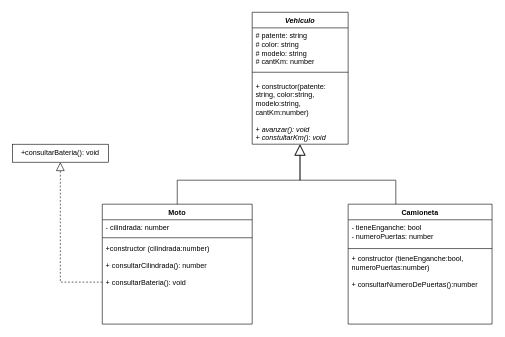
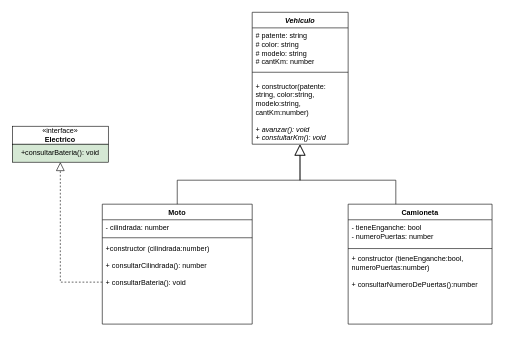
node "«interface» Electrico": added
node "+consultarBateria(): void": fillcolor #ffffff -> #d5e8d4
